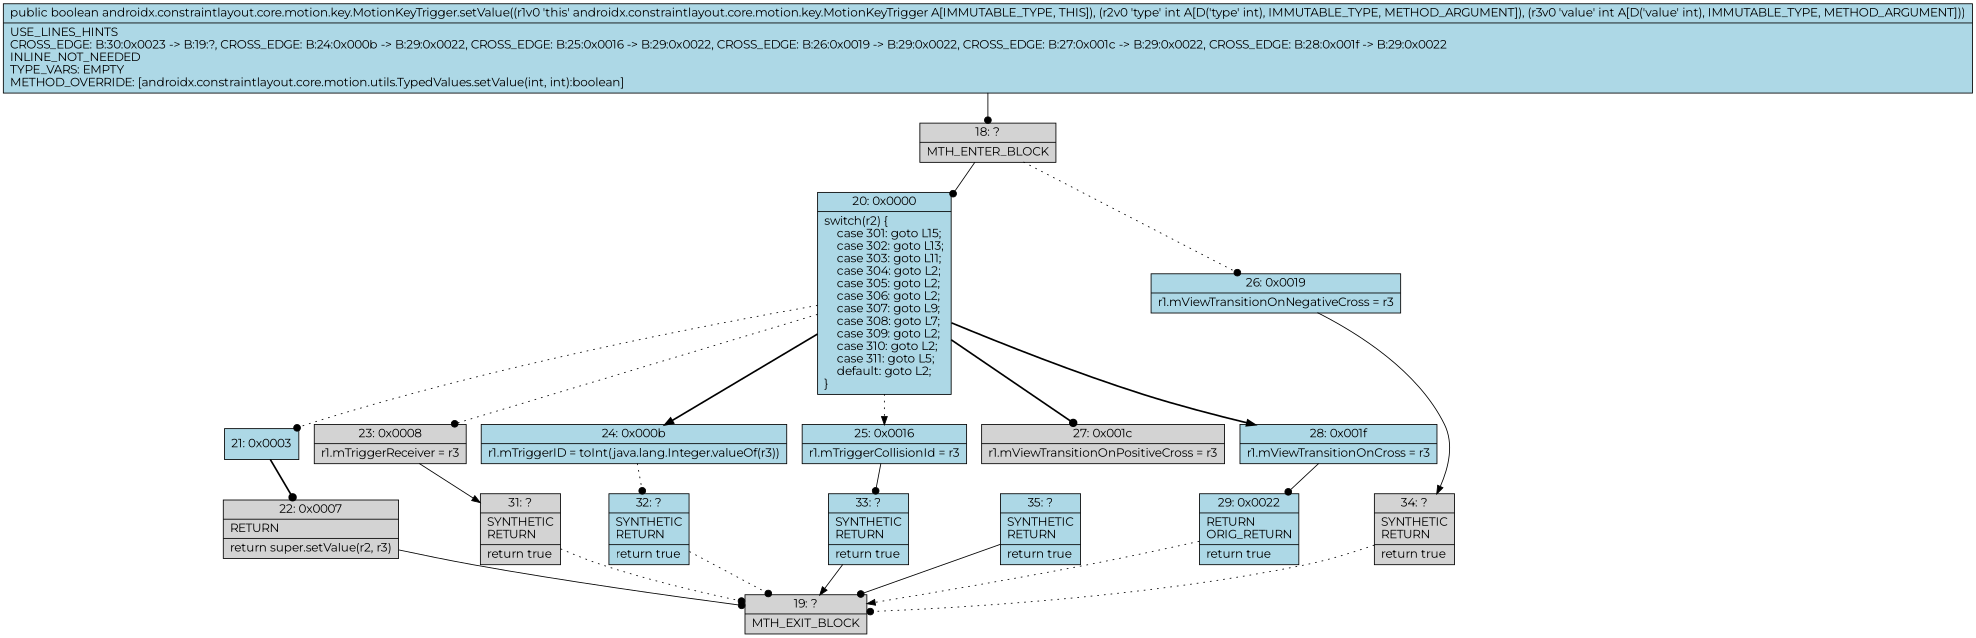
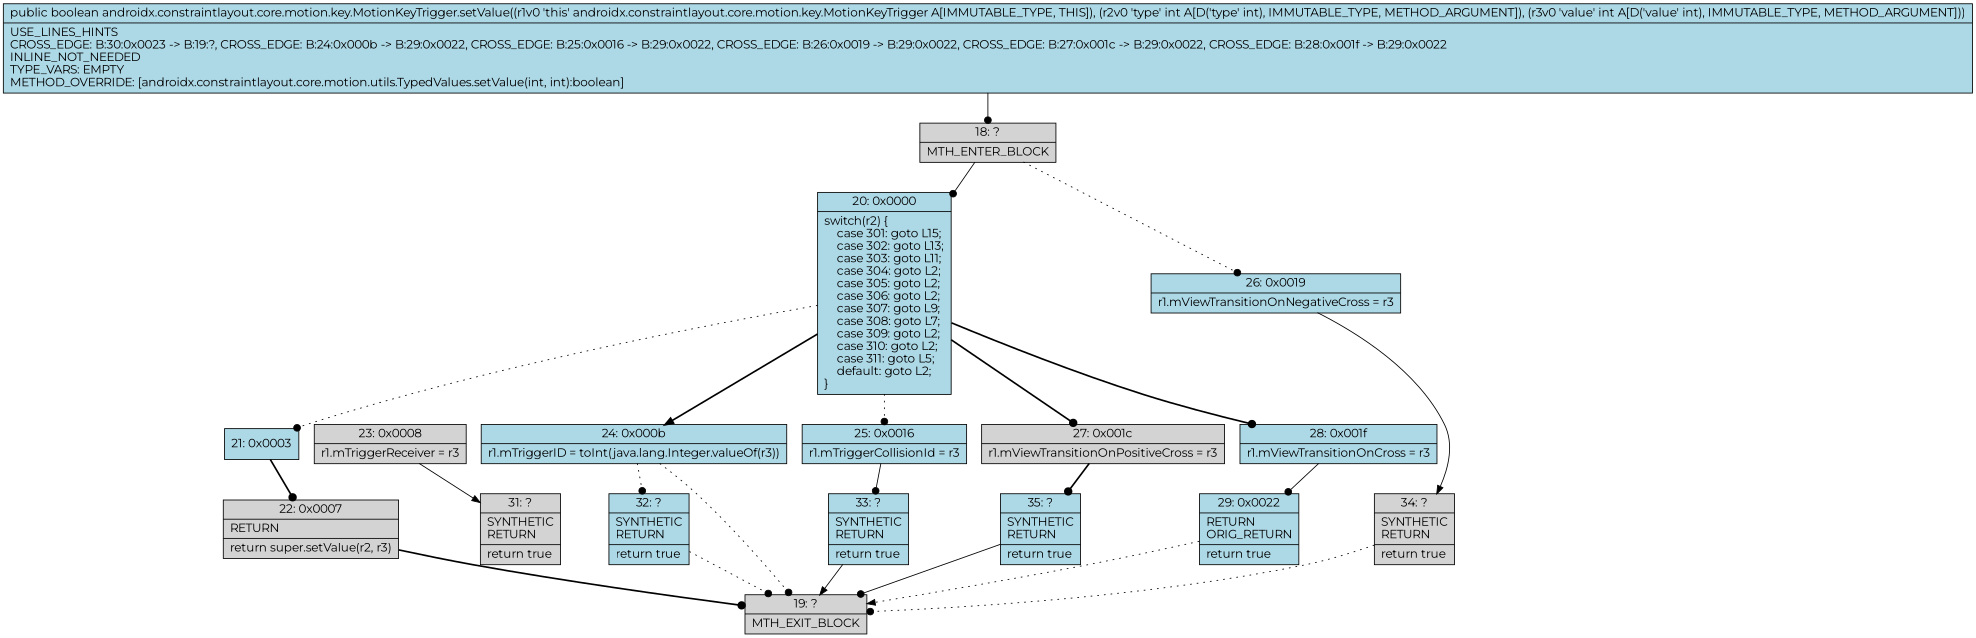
edge "20: 0x0000" -> "23: 0x0008": removed
edge "20: 0x0000" -> "28: 0x001f": arrowhead normal -> dot
edge "20: 0x0000" -> "25: 0x0016": arrowhead normal -> dot
edge "27: 0x001c" -> "35: ?": added
edge "31: ?" -> "19: ?": now "24: 0x000b" -> "19: ?"
edge "22: 0x0007" -> "19: ?": style solid -> bold
